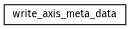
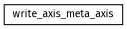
node "write_axis_meta_data": label "write_axis_meta_data" -> "write_axis_meta_axis"
